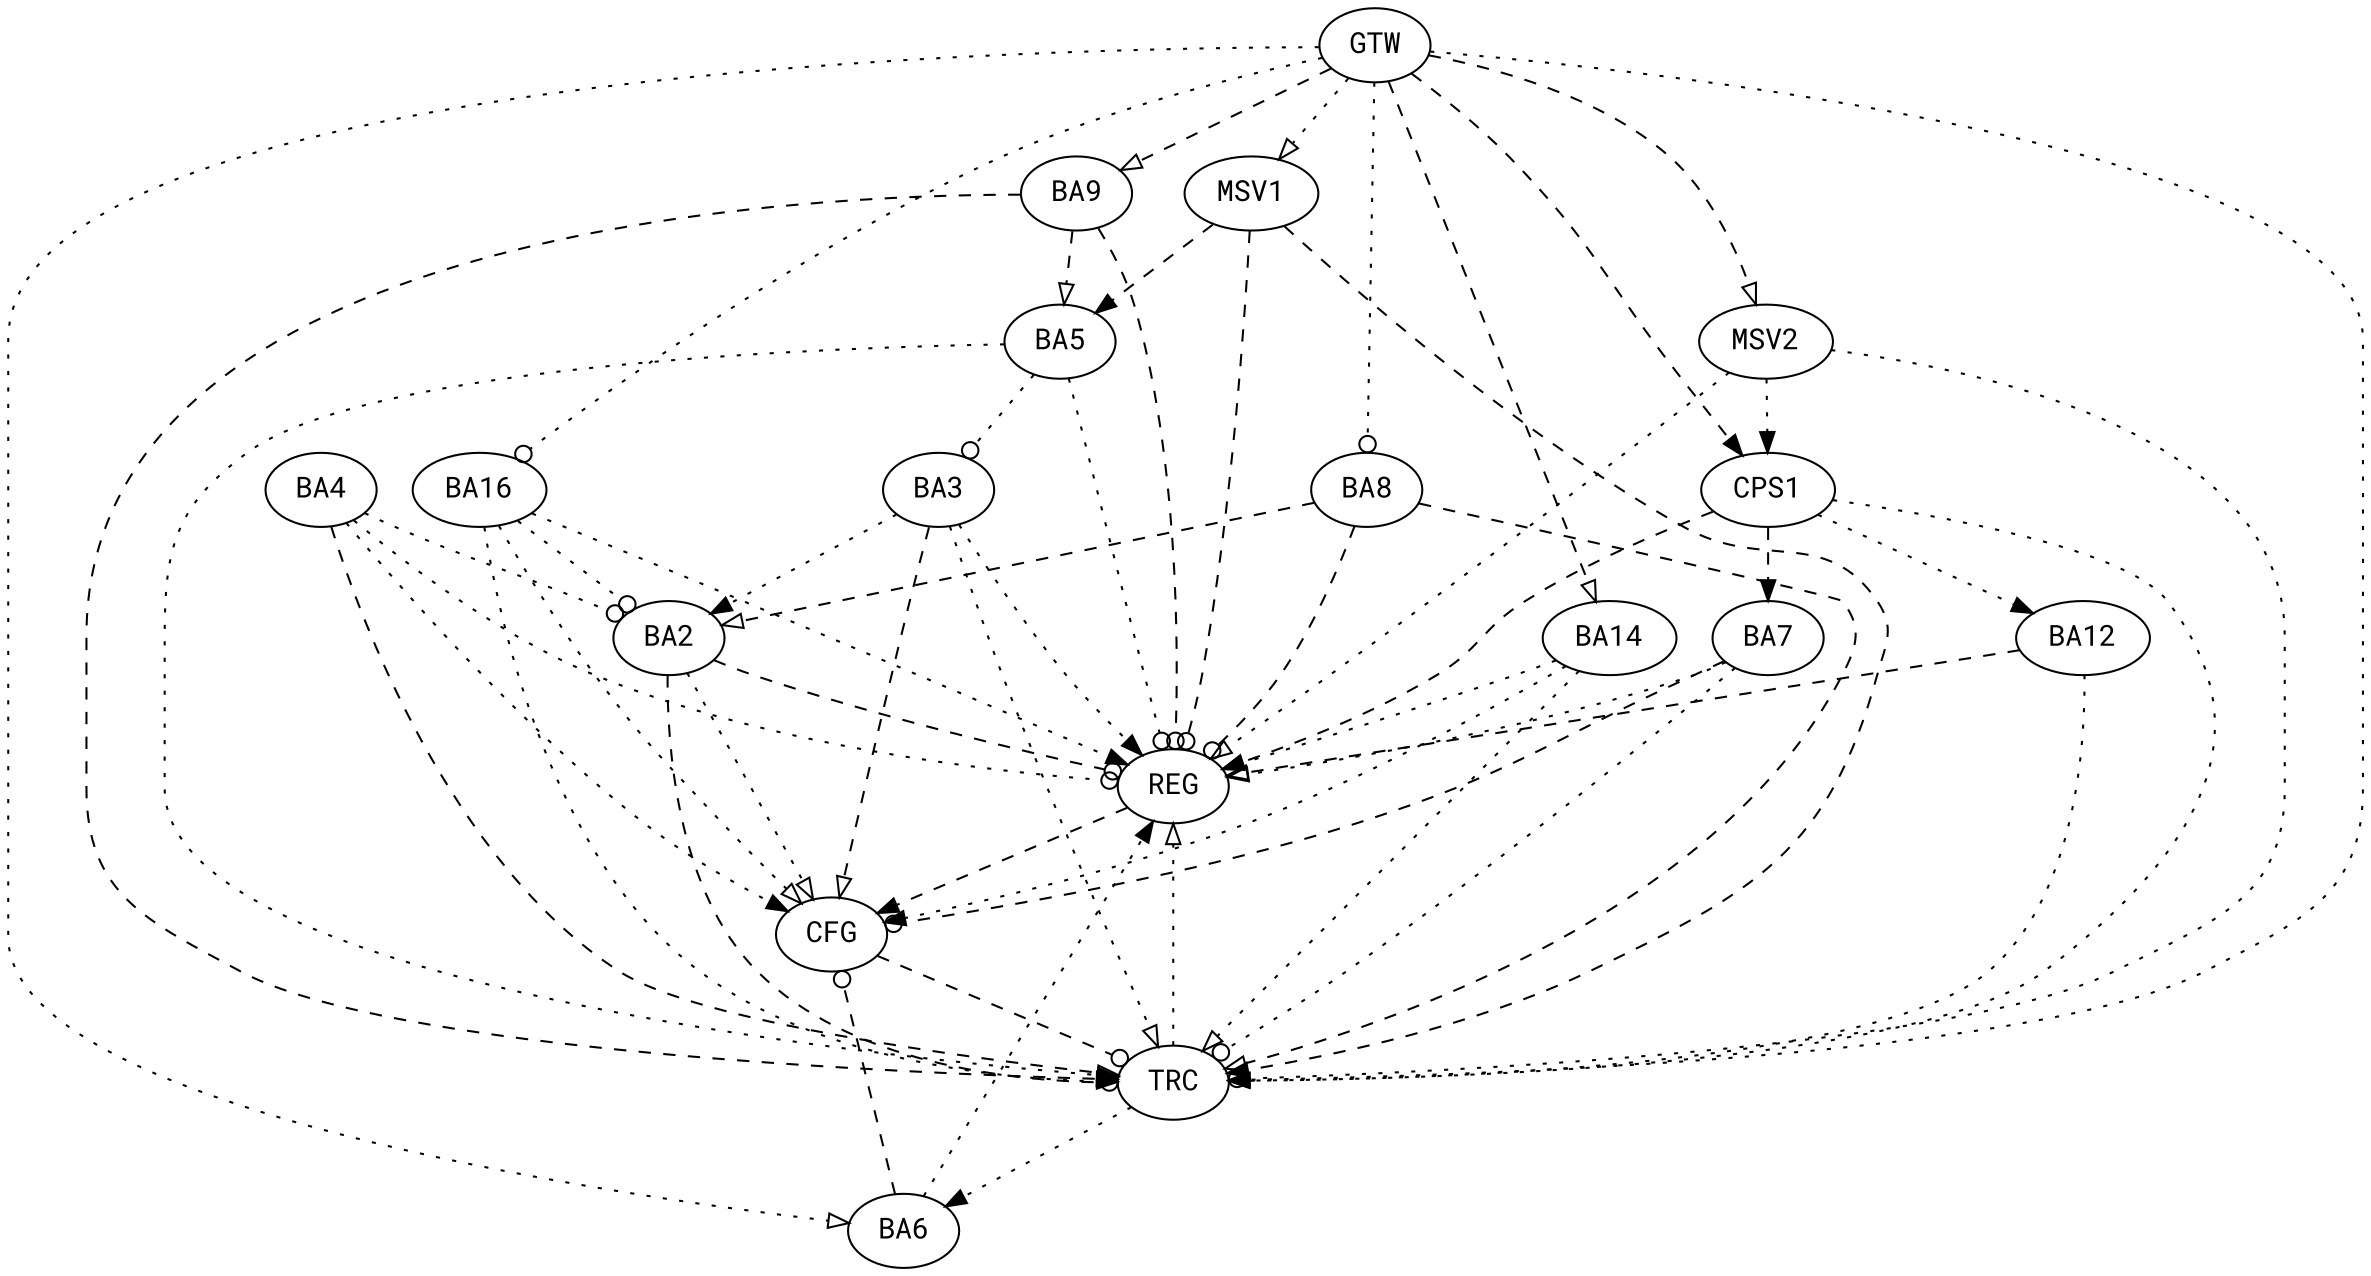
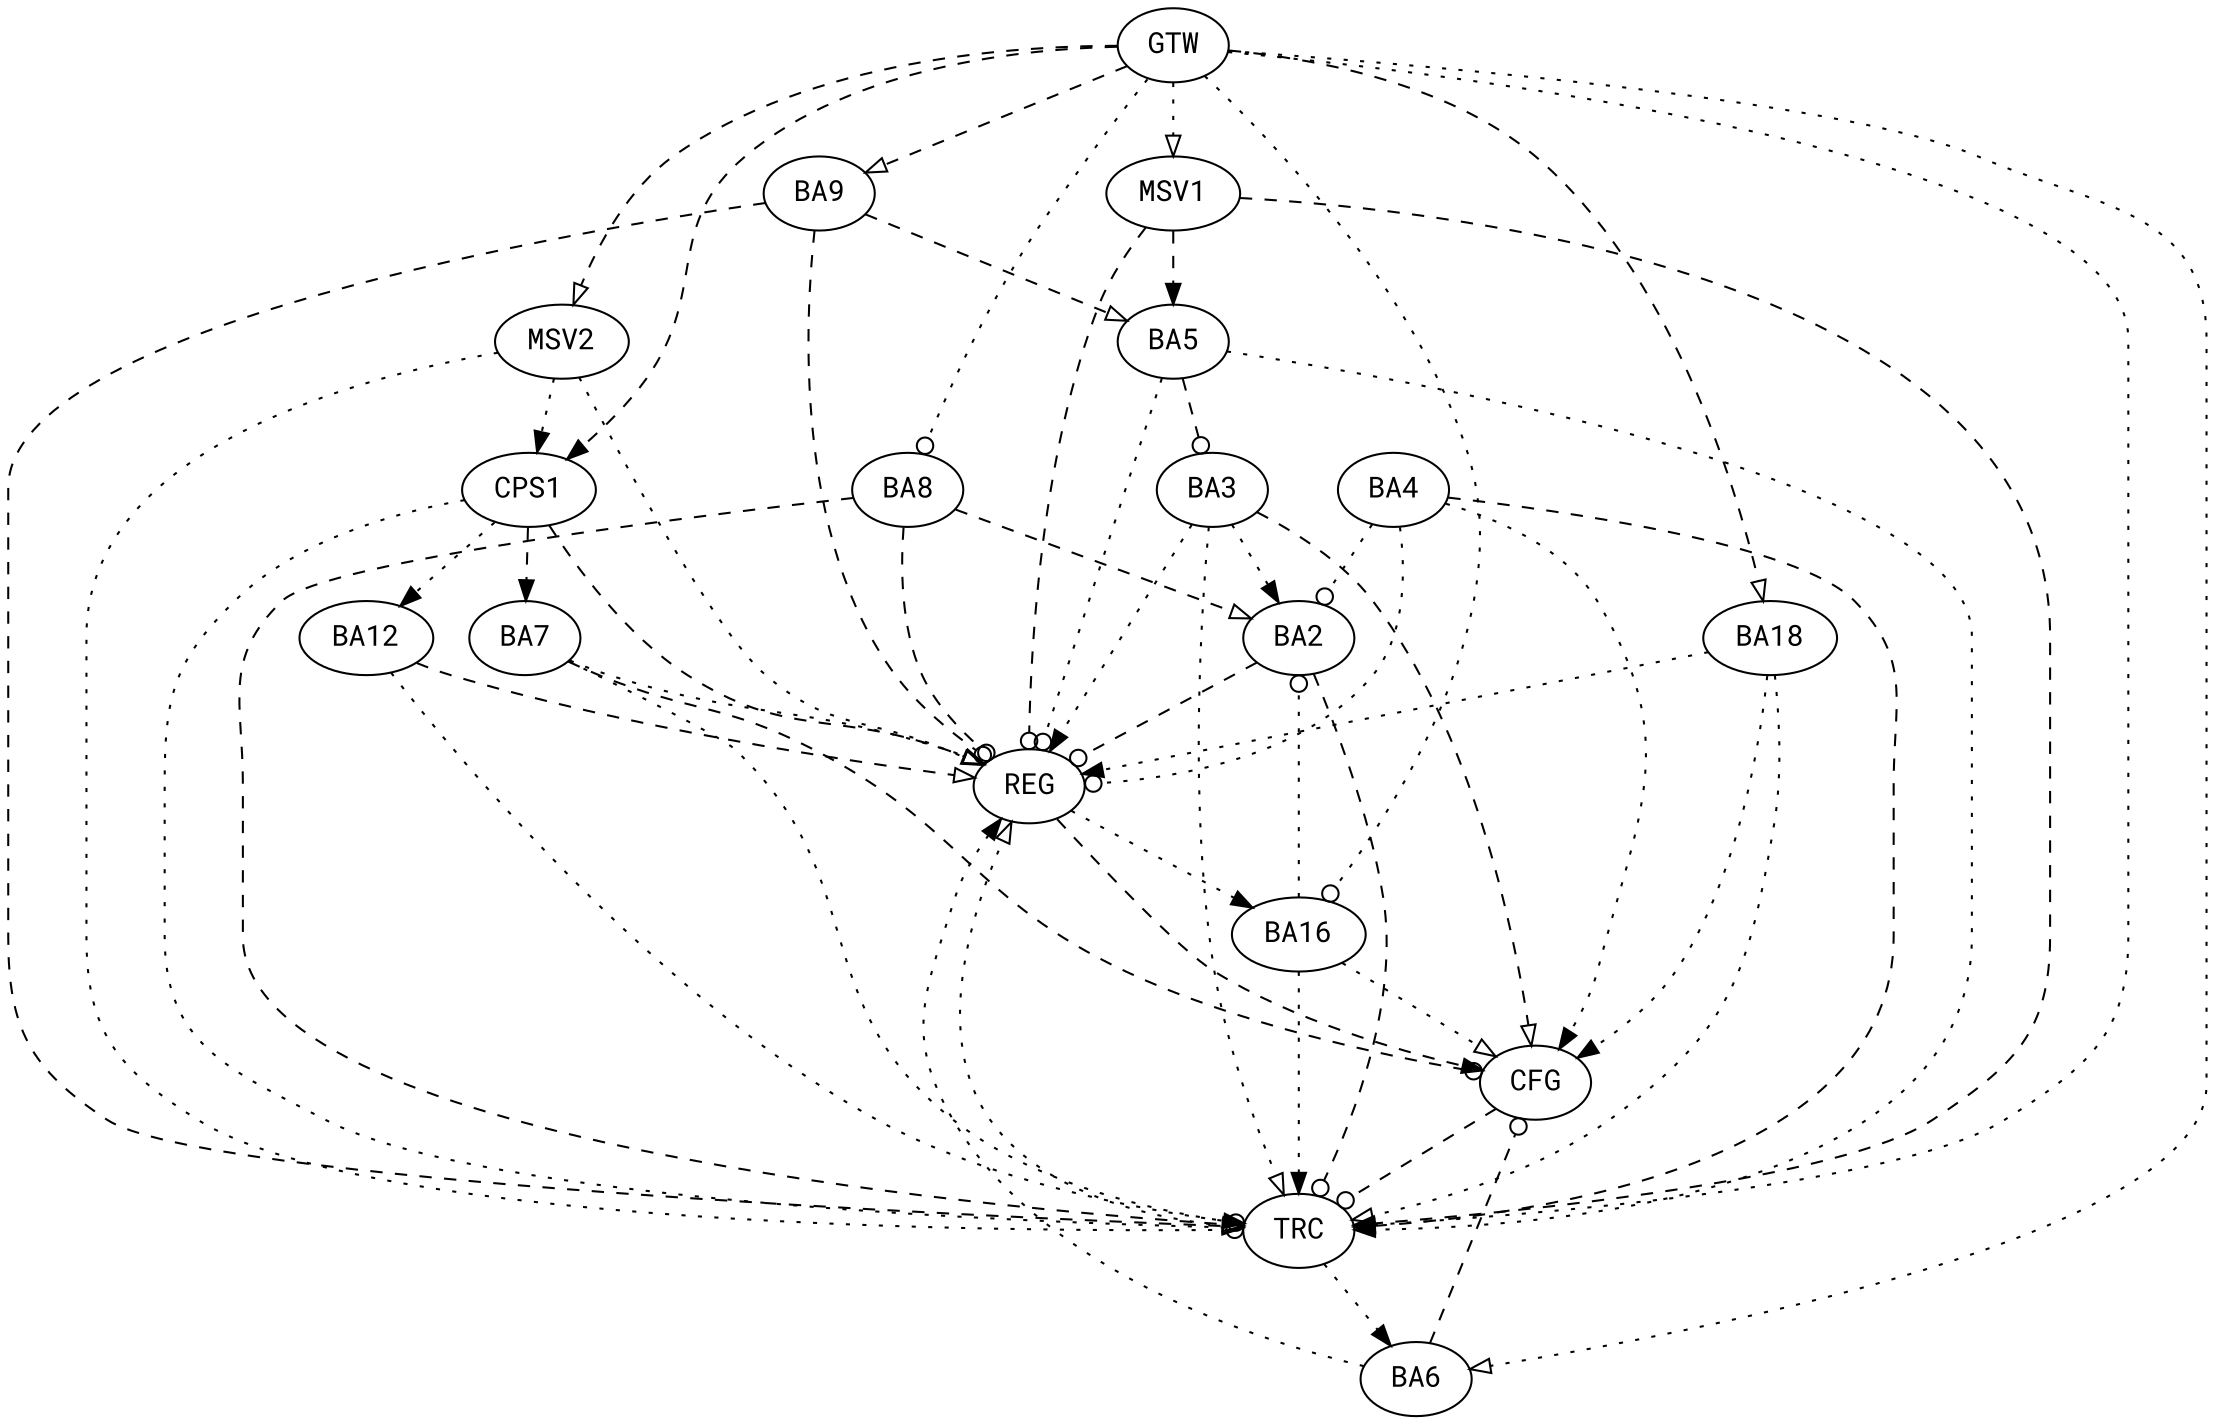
edge "BA5" -> "BA3": style dotted -> dashed
edge "BA16" -> "REG": reversed
node "BA14": label "BA14" -> "BA18"
edge "BA2" -> "CFG": removed
